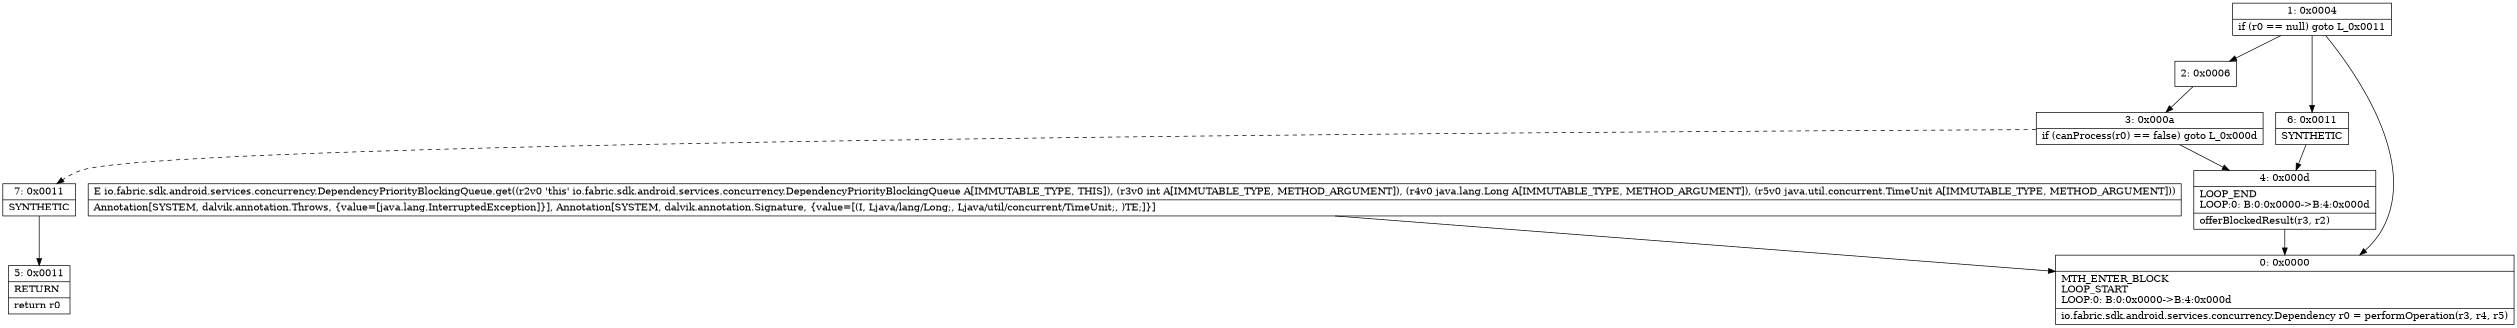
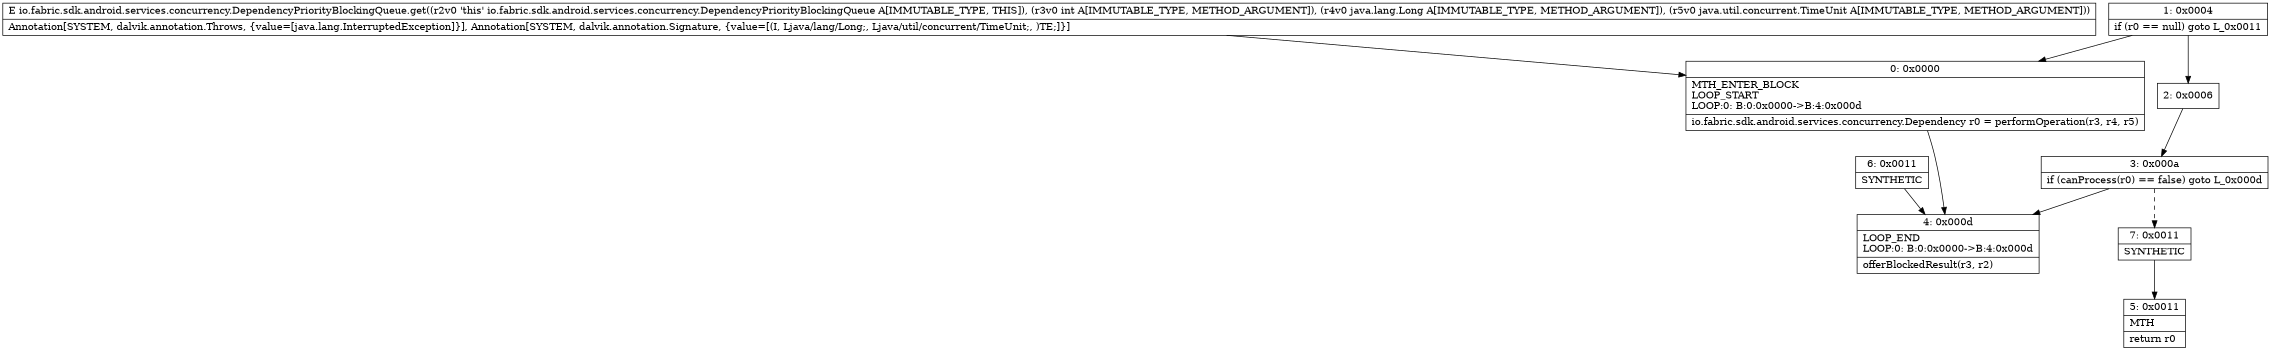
edge "1: 0x0004" -> "6: 0x0011": removed
edge "4: 0x000d" -> "0: 0x0000": reversed
node "5: 0x0011": text "RETURN" -> "MTH"
